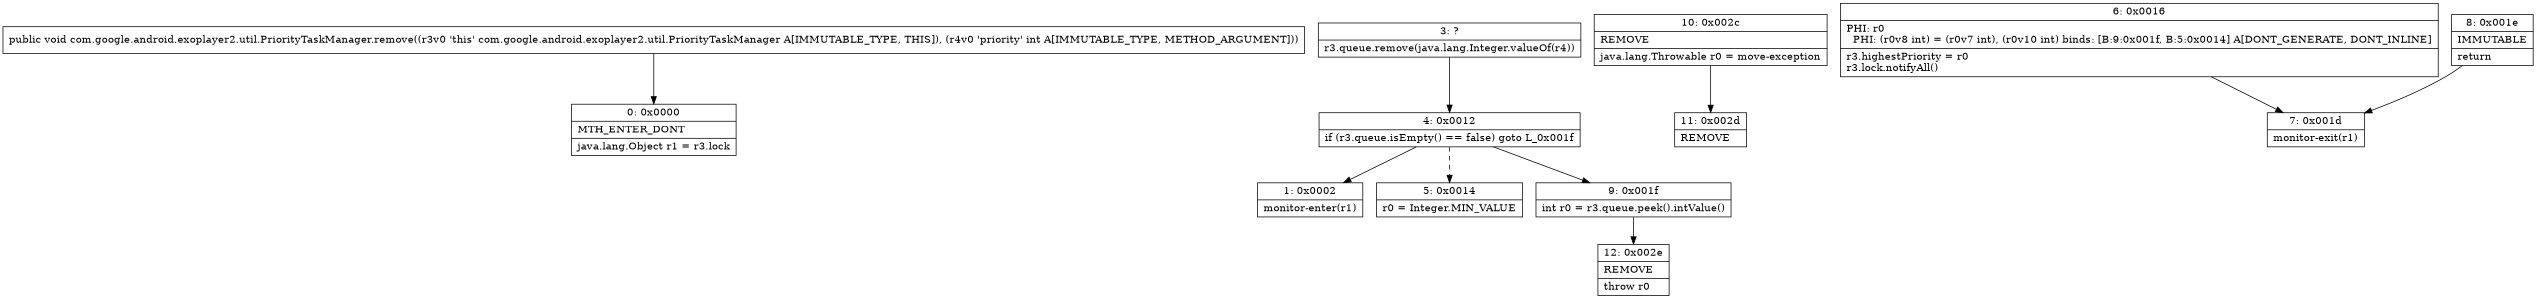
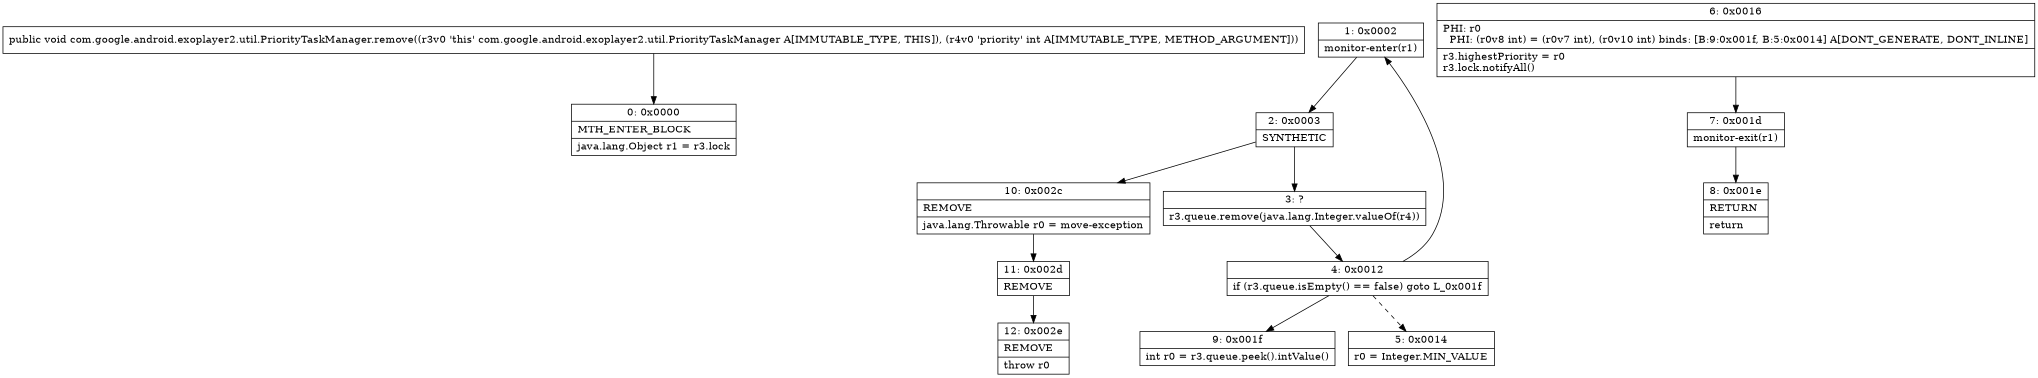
node "8: 0x001e": text "IMMUTABLE" -> "RETURN"
edge "8: 0x001e" -> "7: 0x001d": reversed
node "0: 0x0000": text "MTH_ENTER_DONT" -> "MTH_ENTER_BLOCK"
node "2: 0x0003": added
edge "9: 0x001f" -> "12: 0x002e": now "11: 0x002d" -> "12: 0x002e"
